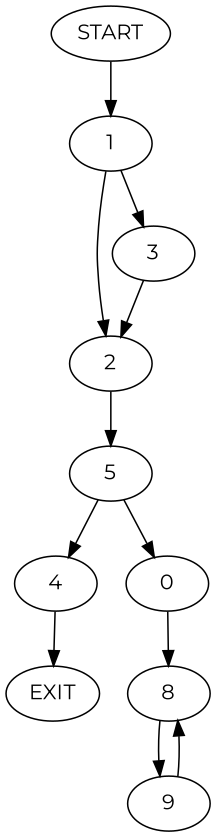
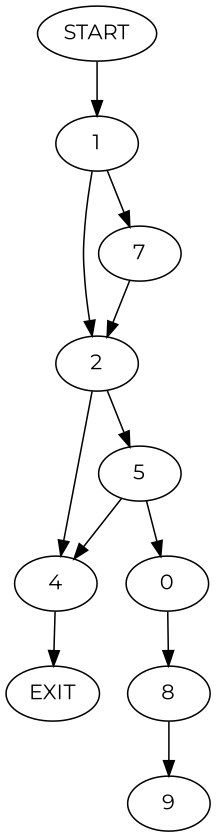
node "3": label "3" -> "7"
edge "2" -> "4": added
edge "9" -> "8": removed
